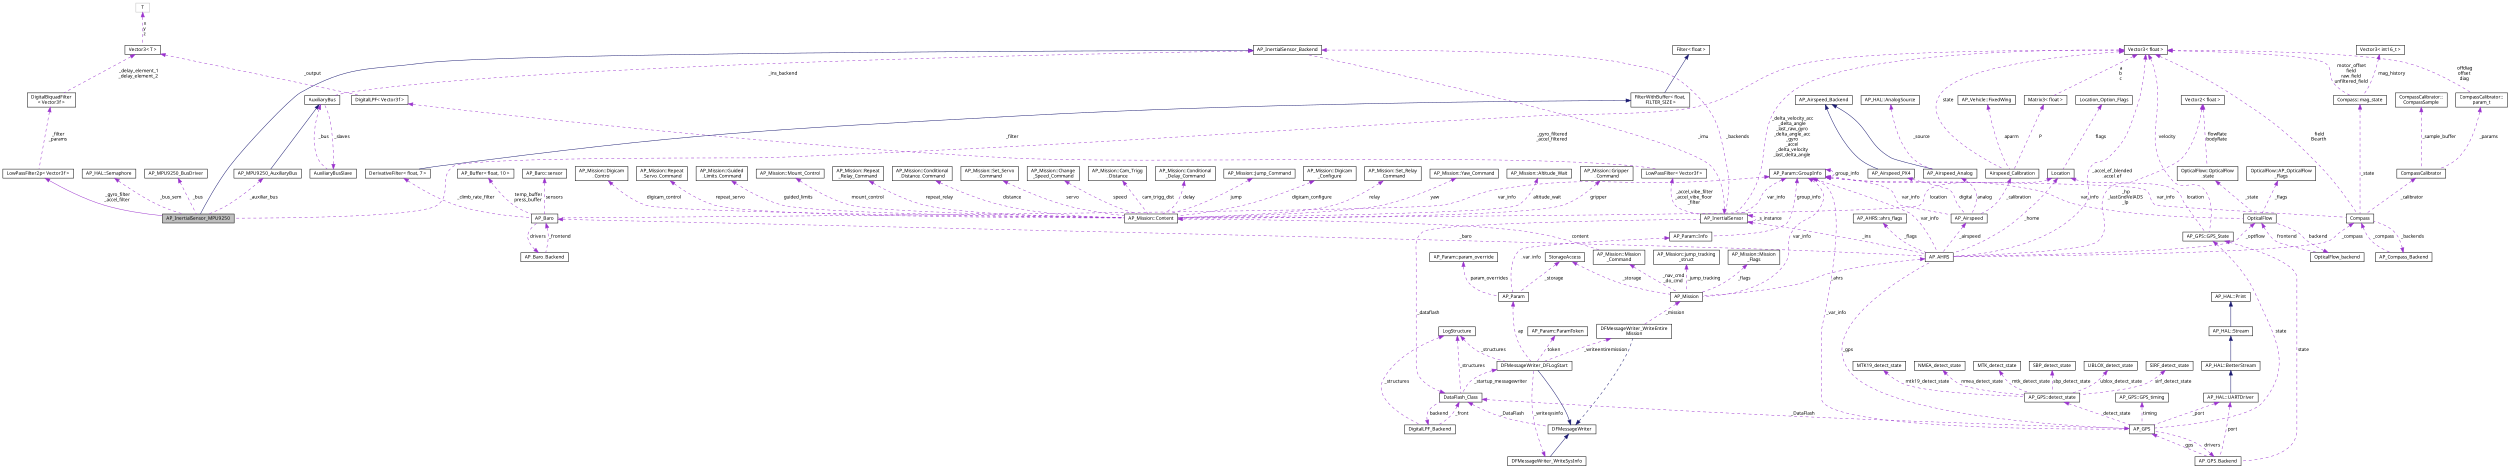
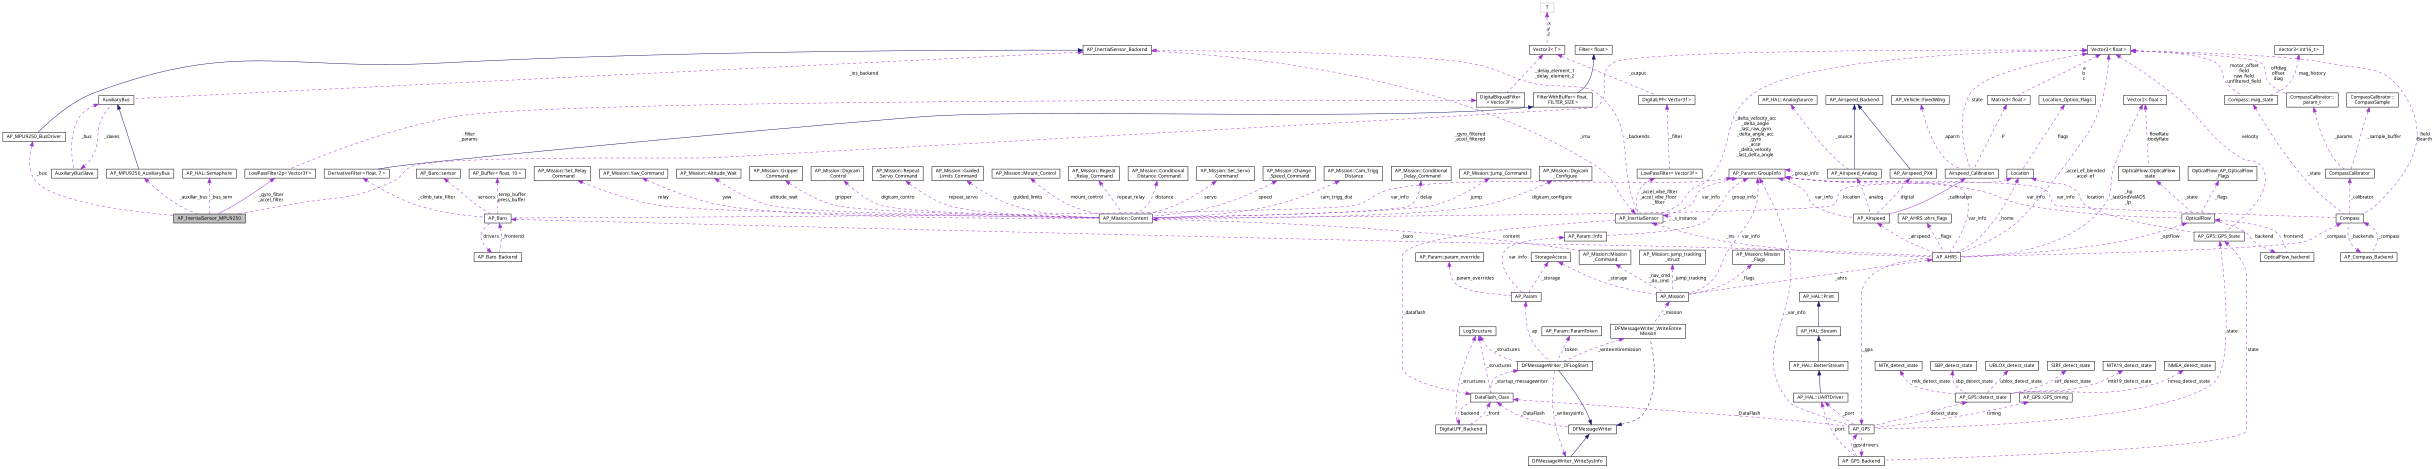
edge "AP_InertialSensor_MPU9250" -> "AP_InertialSensor_Backend": now "AP_MPU9250_BusDriver" -> "AP_InertialSensor_Backend"
edge "AP_Airspeed" -> "Airspeed_Calibration": style dashed -> solid
